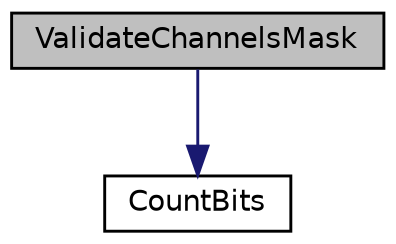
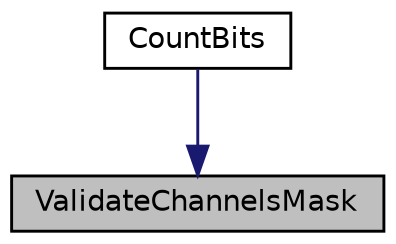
edge "ValidateChannelsMask" -> "CountBits": reversed
